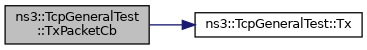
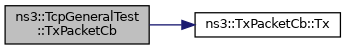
node "ns3::TcpGeneralTest::Tx": label "ns3::TcpGeneralTest::Tx" -> "ns3::TxPacketCb::Tx"
